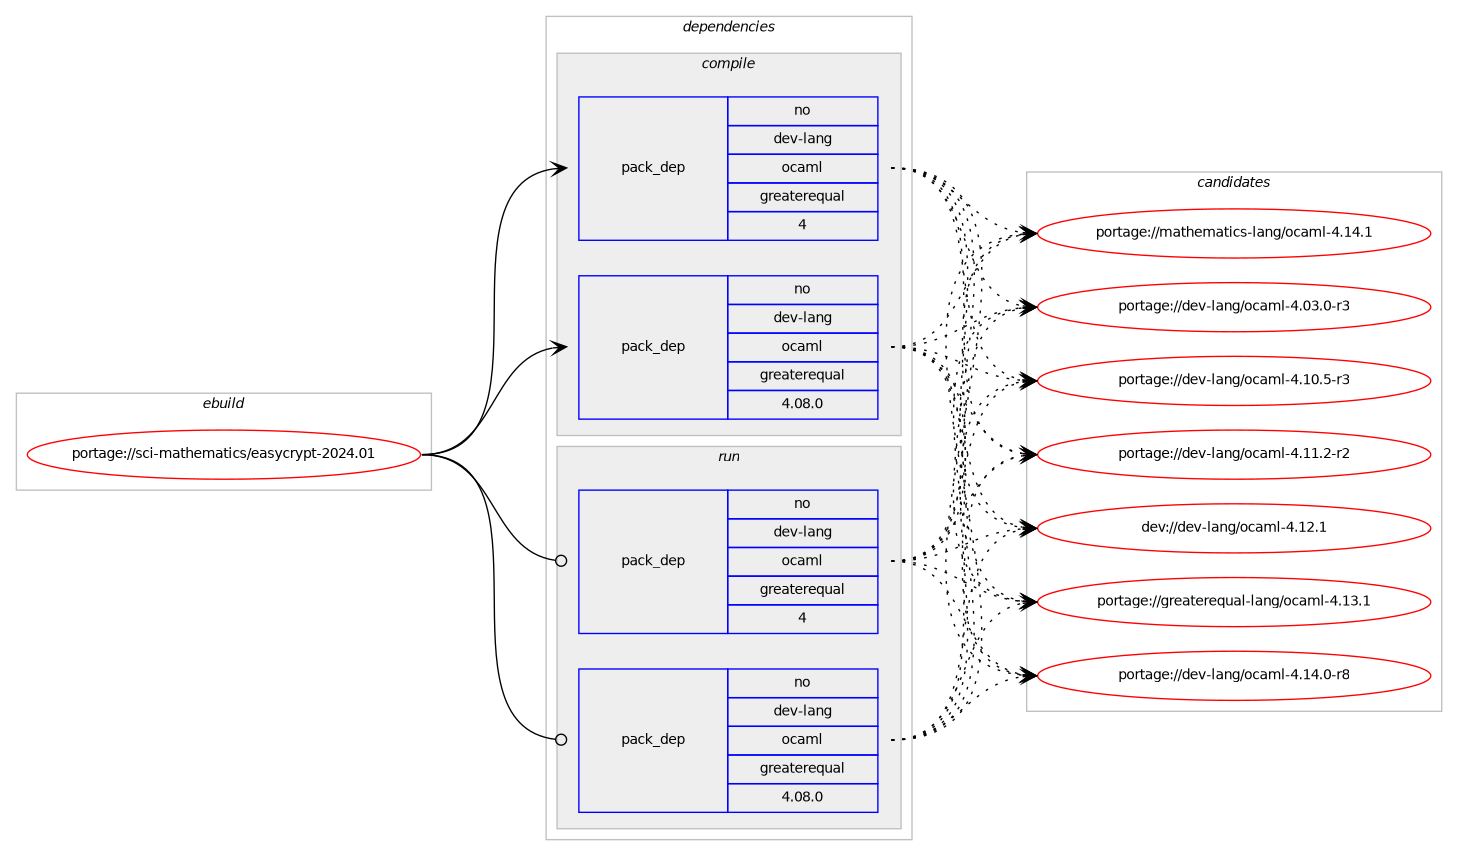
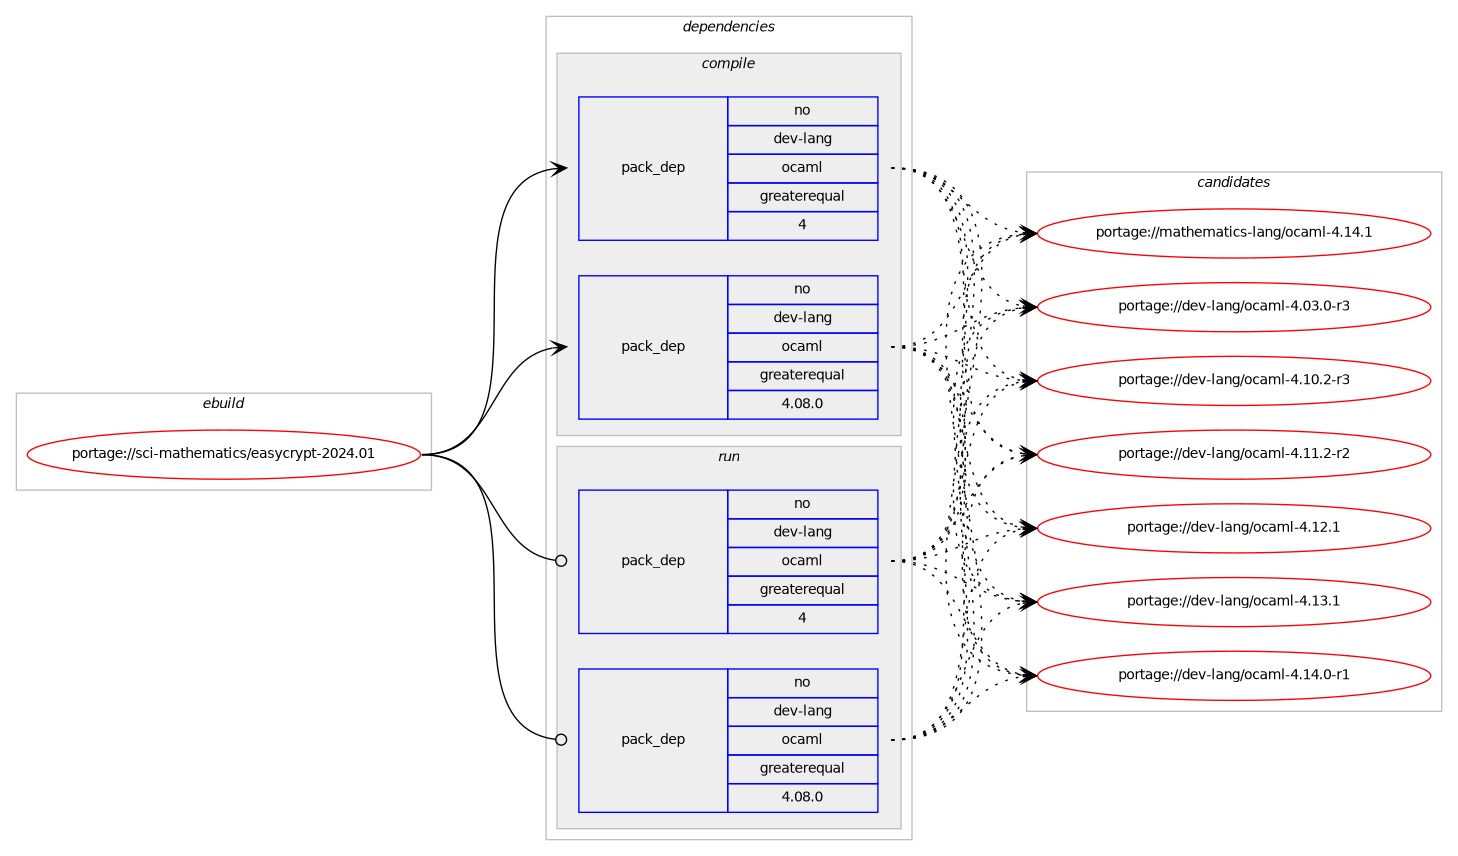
node "portage://dev-lang/ocaml-4.10.5-r3": label "portage://dev-lang/ocaml-4.10.5-r3" -> "portage://dev-lang/ocaml-4.10.2-r3"
node "dev://dev-lang/ocaml-4.12.1": label "dev://dev-lang/ocaml-4.12.1" -> "portage://dev-lang/ocaml-4.12.1"
node "portage://greaterequal-lang/ocaml-4.13.1": label "portage://greaterequal-lang/ocaml-4.13.1" -> "portage://dev-lang/ocaml-4.13.1"
node "portage://dev-lang/ocaml-4.14.0-r8": label "portage://dev-lang/ocaml-4.14.0-r8" -> "portage://dev-lang/ocaml-4.14.0-r1"
